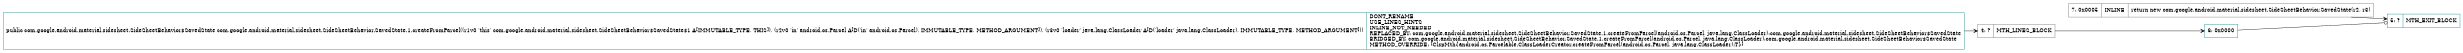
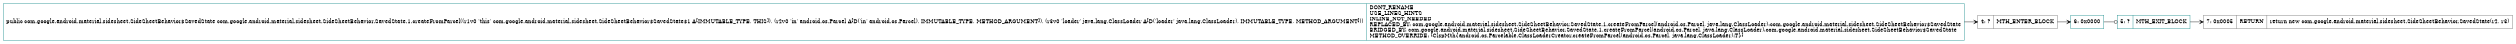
node "7: 0x0005": text "INLINE" -> "RETURN"
edge "7: 0x0005" -> "5: ?": reversed
node "4: ?": text "MTH_LINES_BLOCK" -> "MTH_ENTER_BLOCK"
